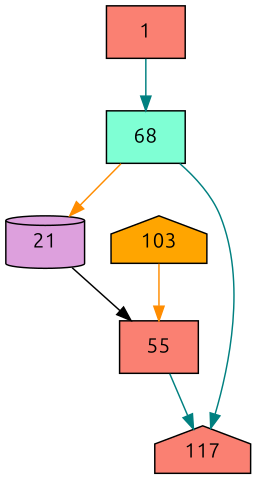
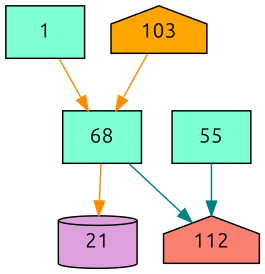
node "1": fillcolor salmon -> aquamarine
edge "1" -> "68": color teal -> darkorange
edge "103" -> "55": now "103" -> "68"
edge "21" -> "55": removed
node "55": fillcolor salmon -> aquamarine
node "117": label "117" -> "112"
